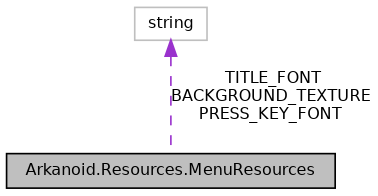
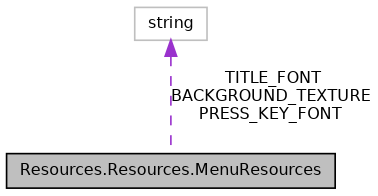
node "Arkanoid.Resources.MenuResources": label "Arkanoid.Resources.MenuResources" -> "Resources.Resources.MenuResources"
